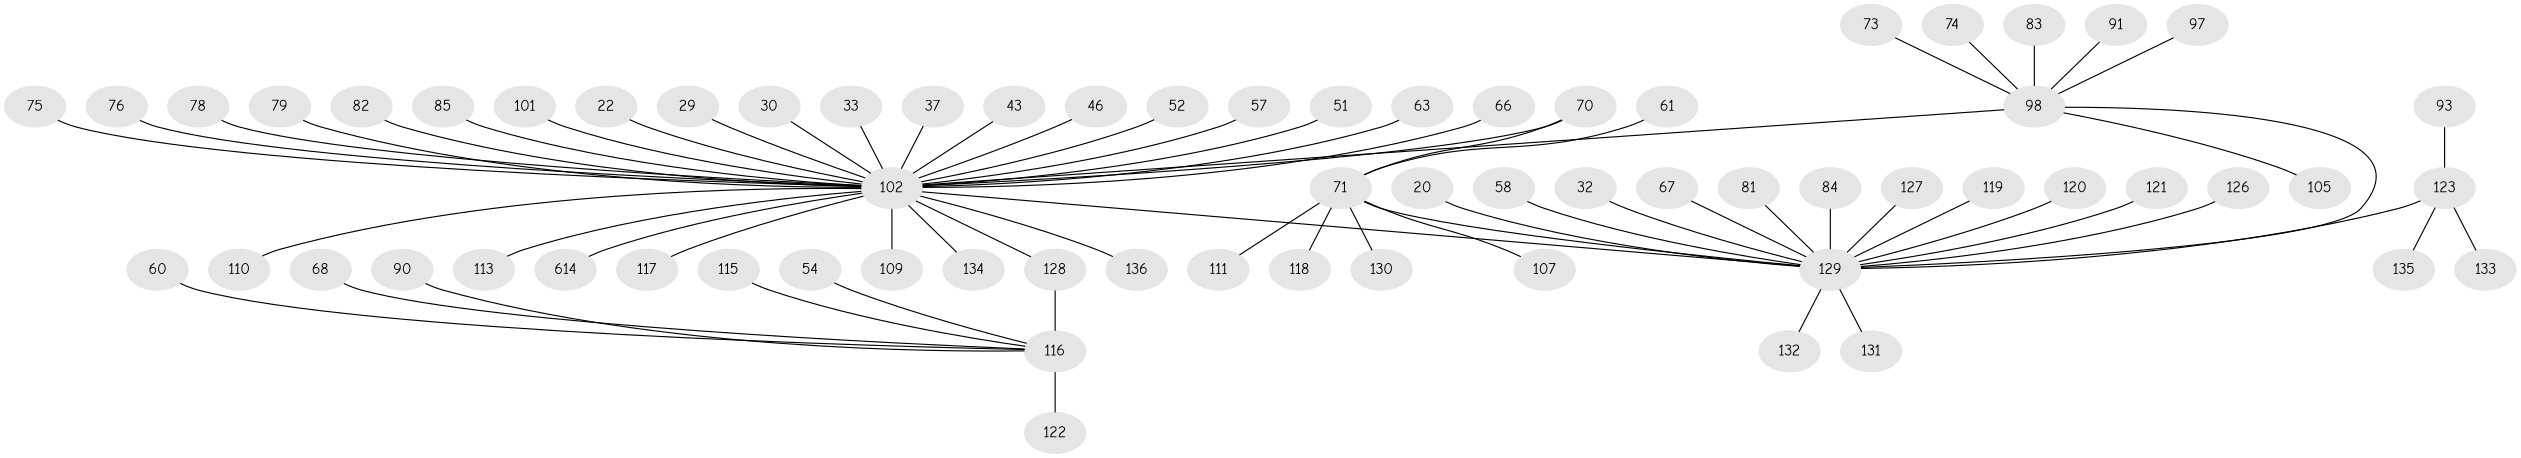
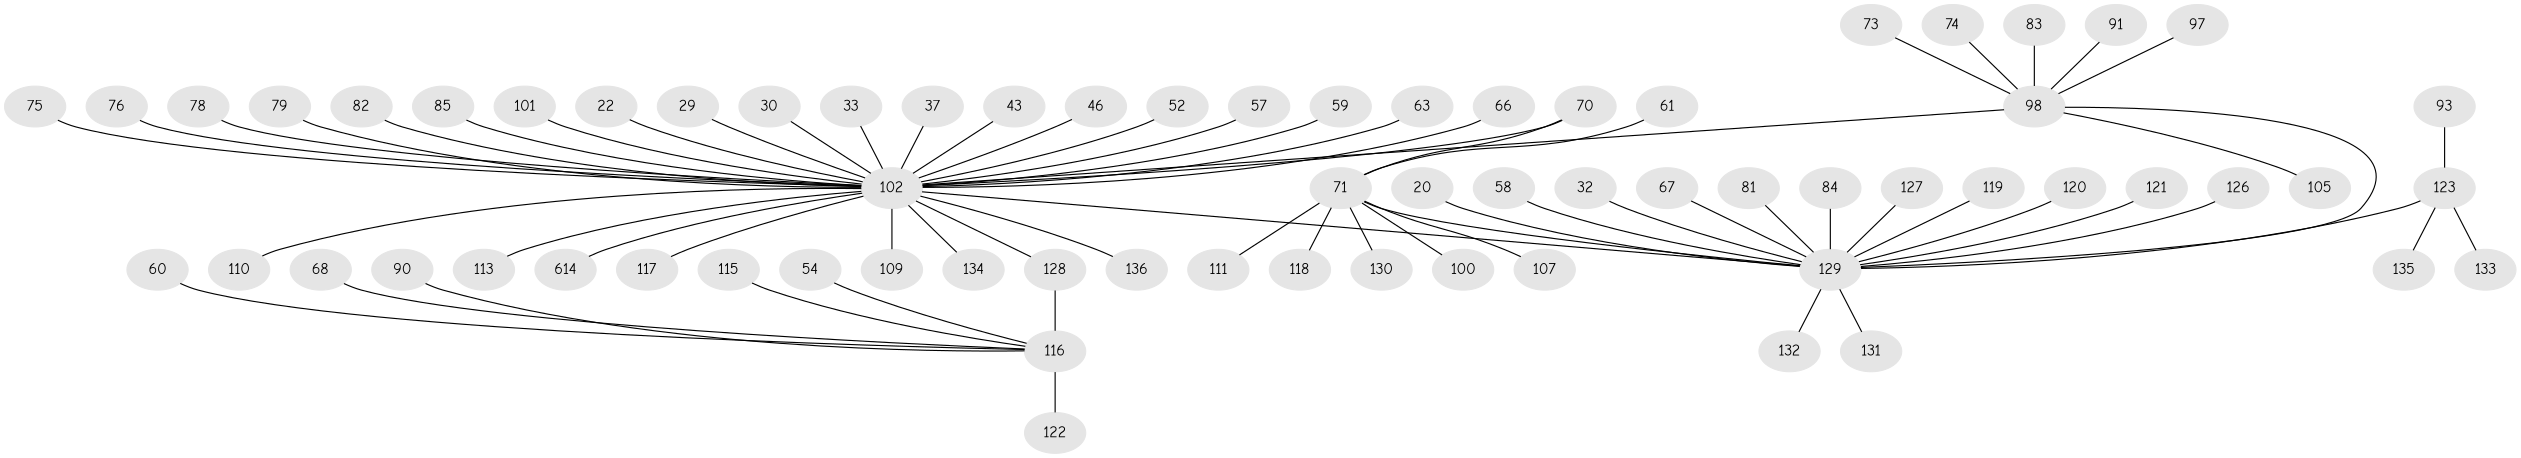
node "51": label "51" -> "59"
node "100": added
